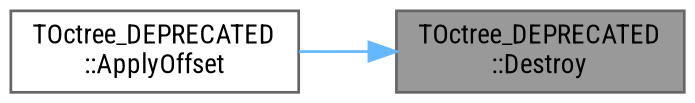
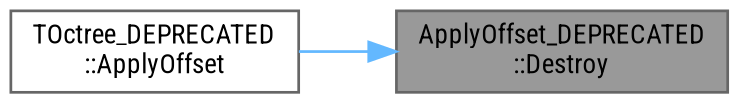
node "TOctree_DEPRECATED ::Destroy": label "TOctree_DEPRECATED ::Destroy" -> "ApplyOffset_DEPRECATED ::Destroy"
